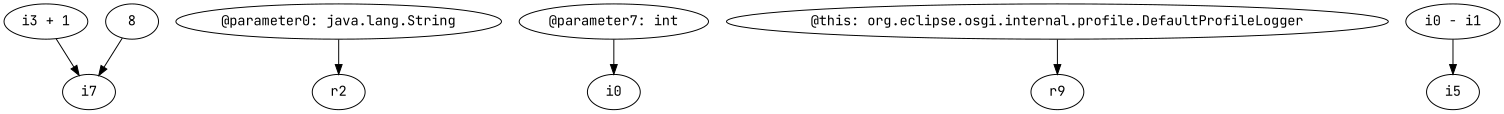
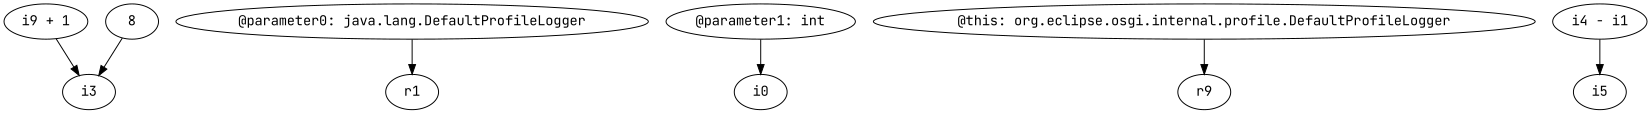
node "i3 + 1": label "i3 + 1" -> "i9 + 1"
node "@parameter0: java.lang.String": label "@parameter0: java.lang.String" -> "@parameter0: java.lang.DefaultProfileLogger"
node "@parameter7: int": label "@parameter7: int" -> "@parameter1: int"
node "i0 - i1": label "i0 - i1" -> "i4 - i1"
node "i7": label "i7" -> "i3"
node "r2": label "r2" -> "r1"
